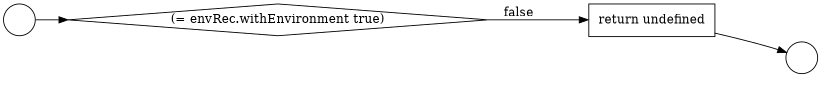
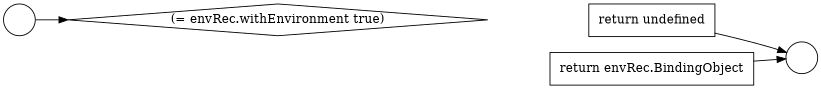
edge "(= envRec.withEnvironment true)" -> "return undefined": removed, label "false"
node "return envRec.BindingObject": added
